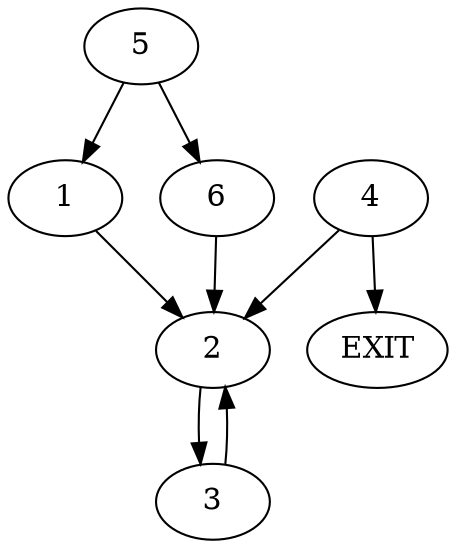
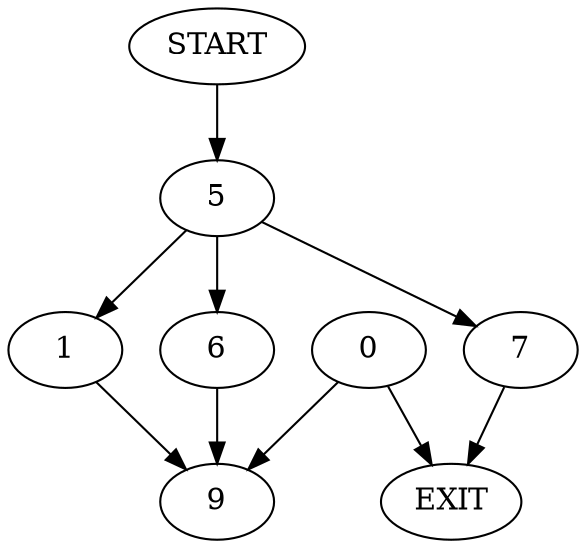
node "START": added
node "4": label "4" -> "0"
node "2": label "2" -> "9"
node "7": added
node "3": removed
